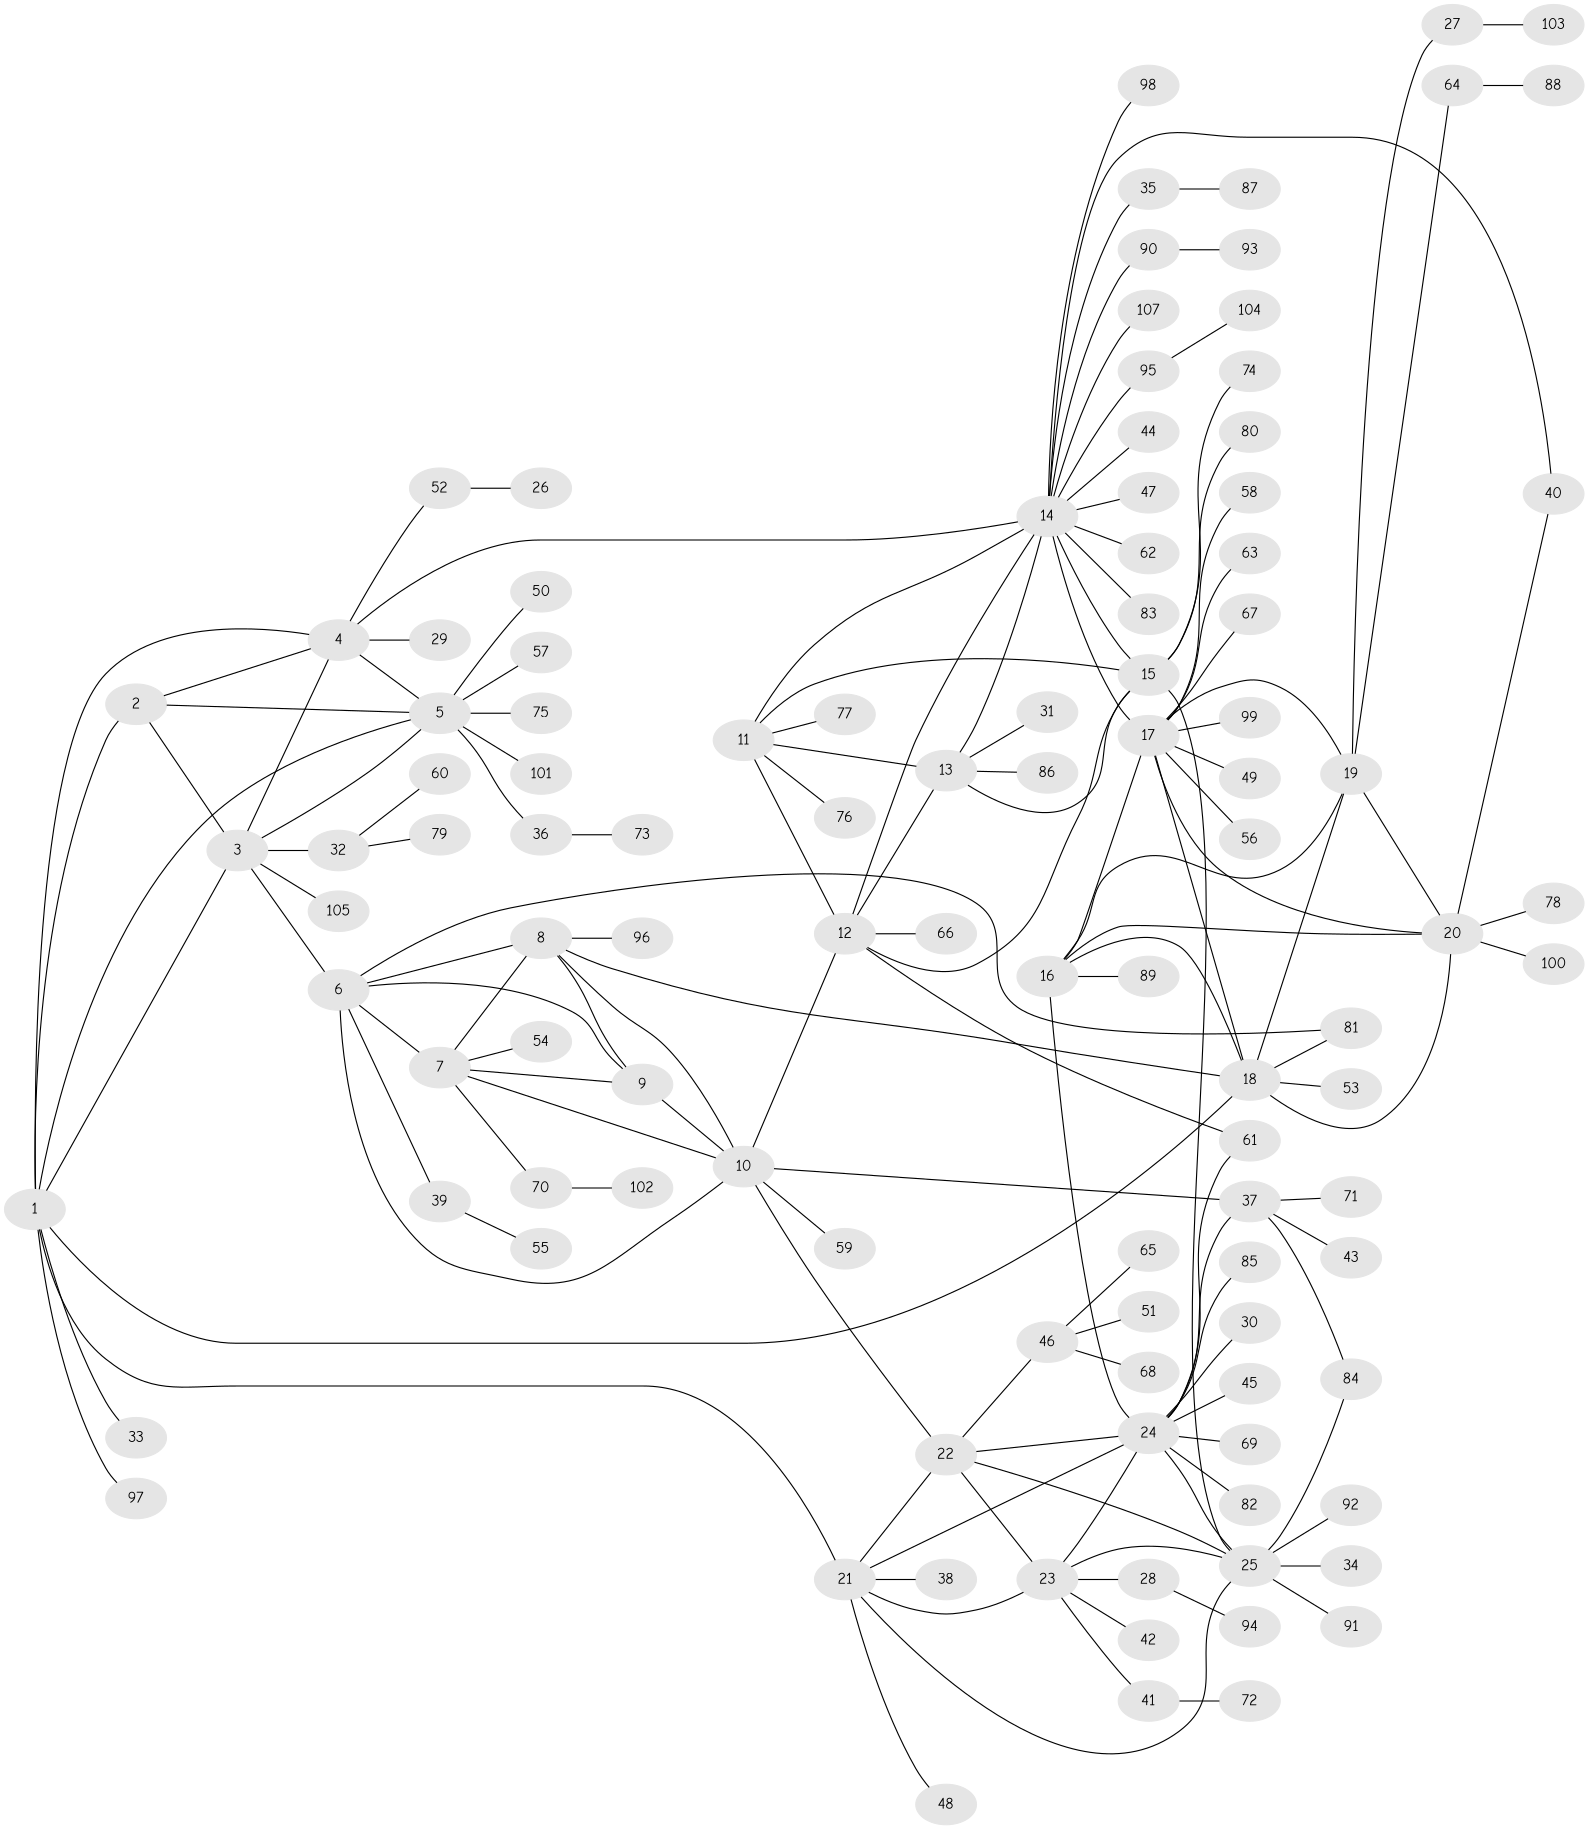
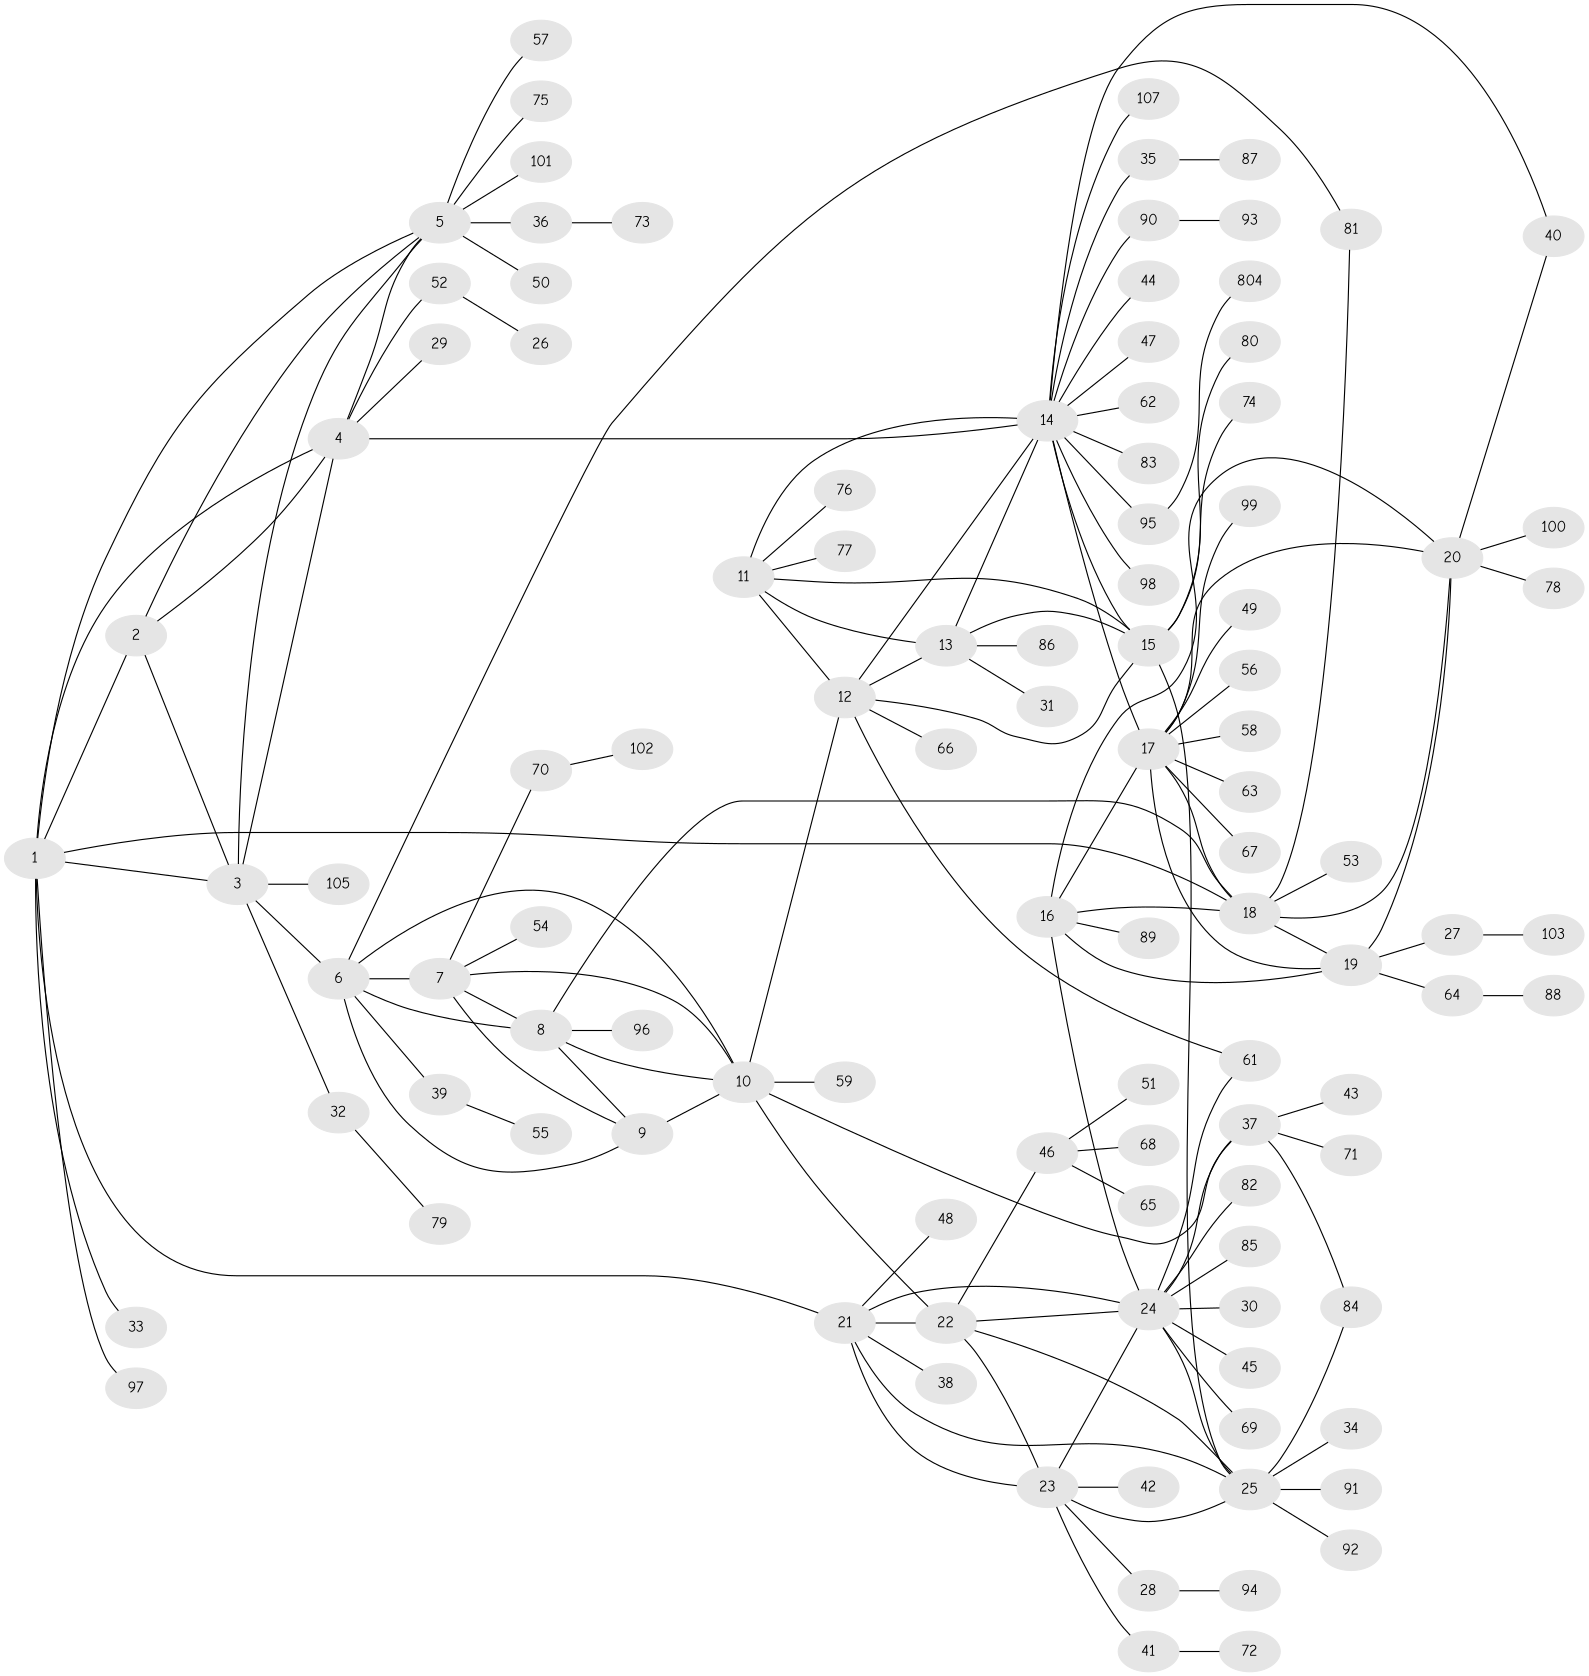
node "104": label "104" -> "804"
node "60": removed
